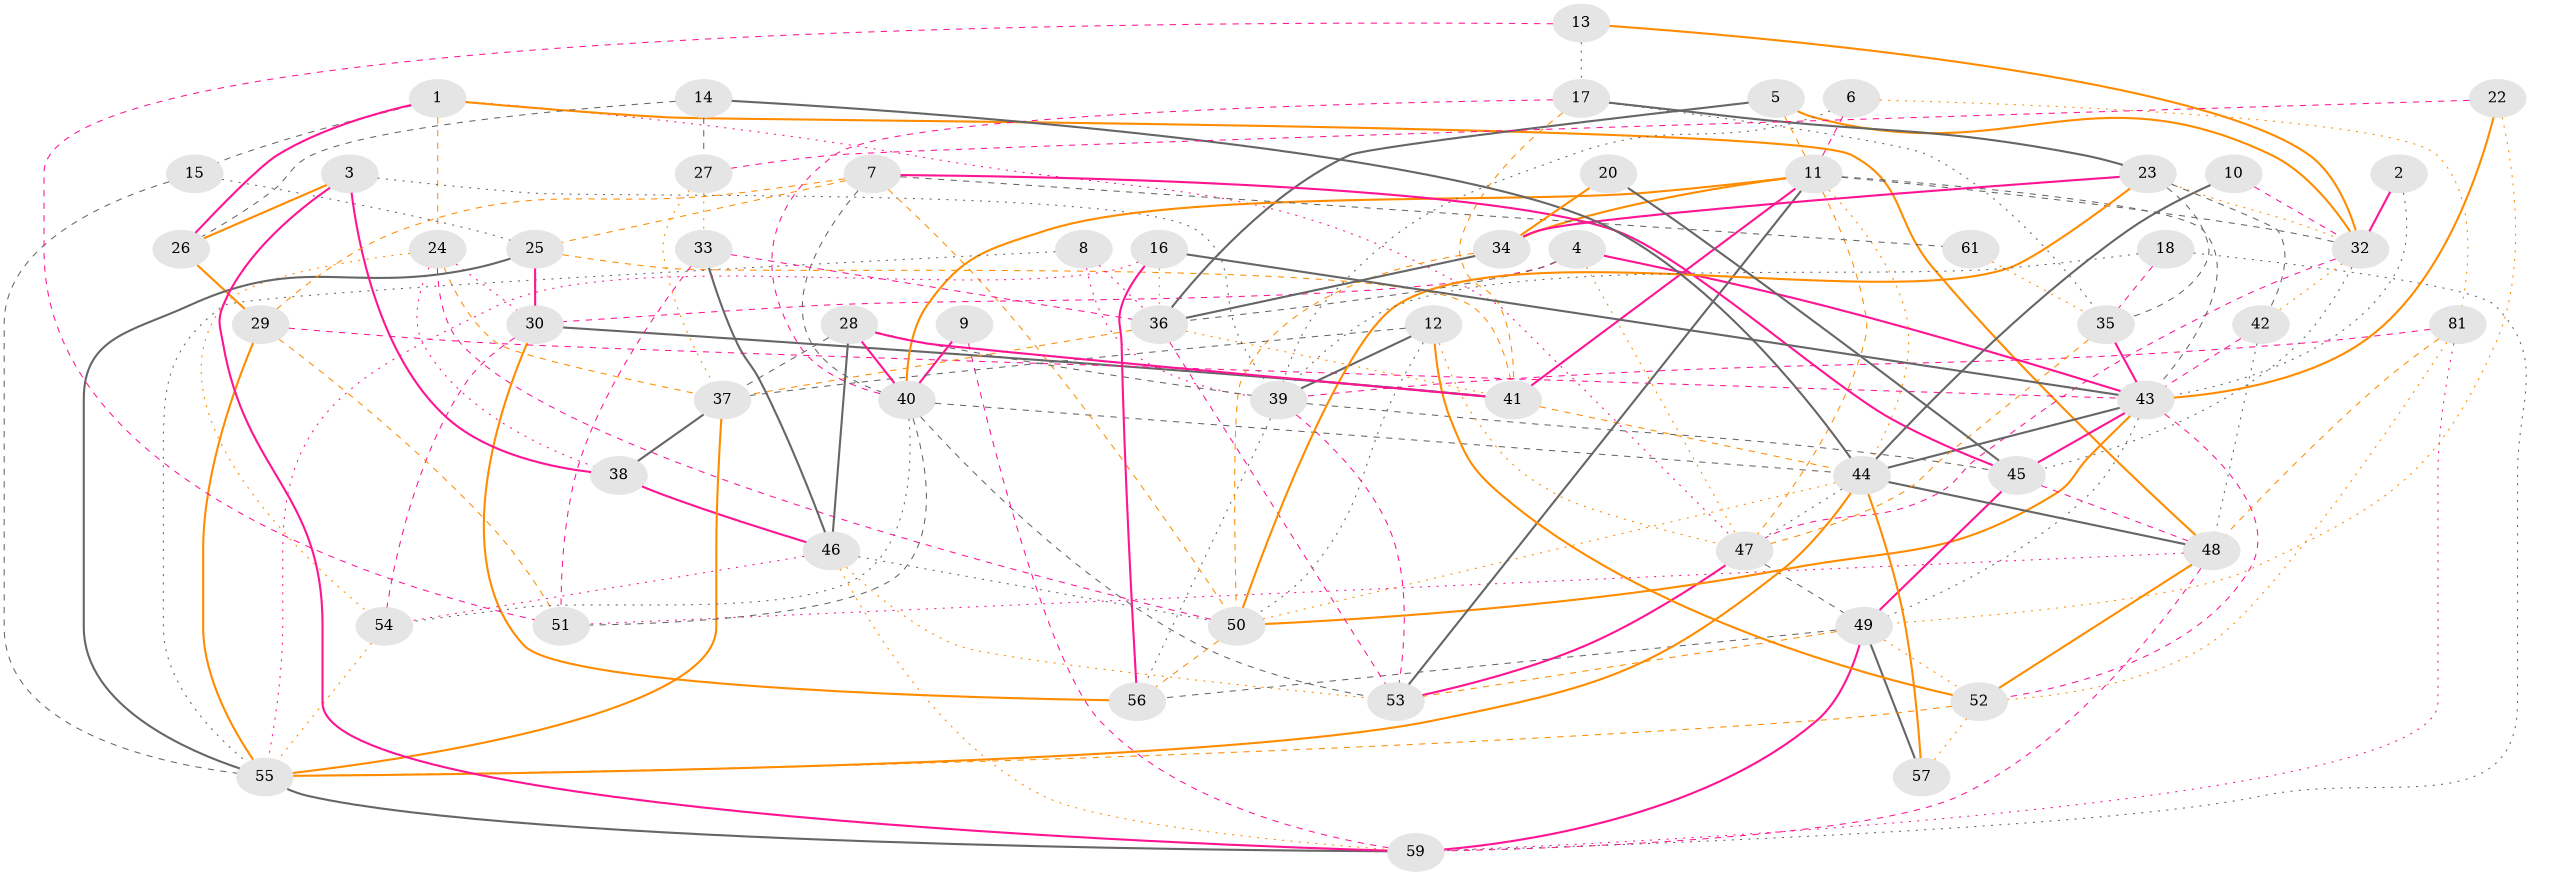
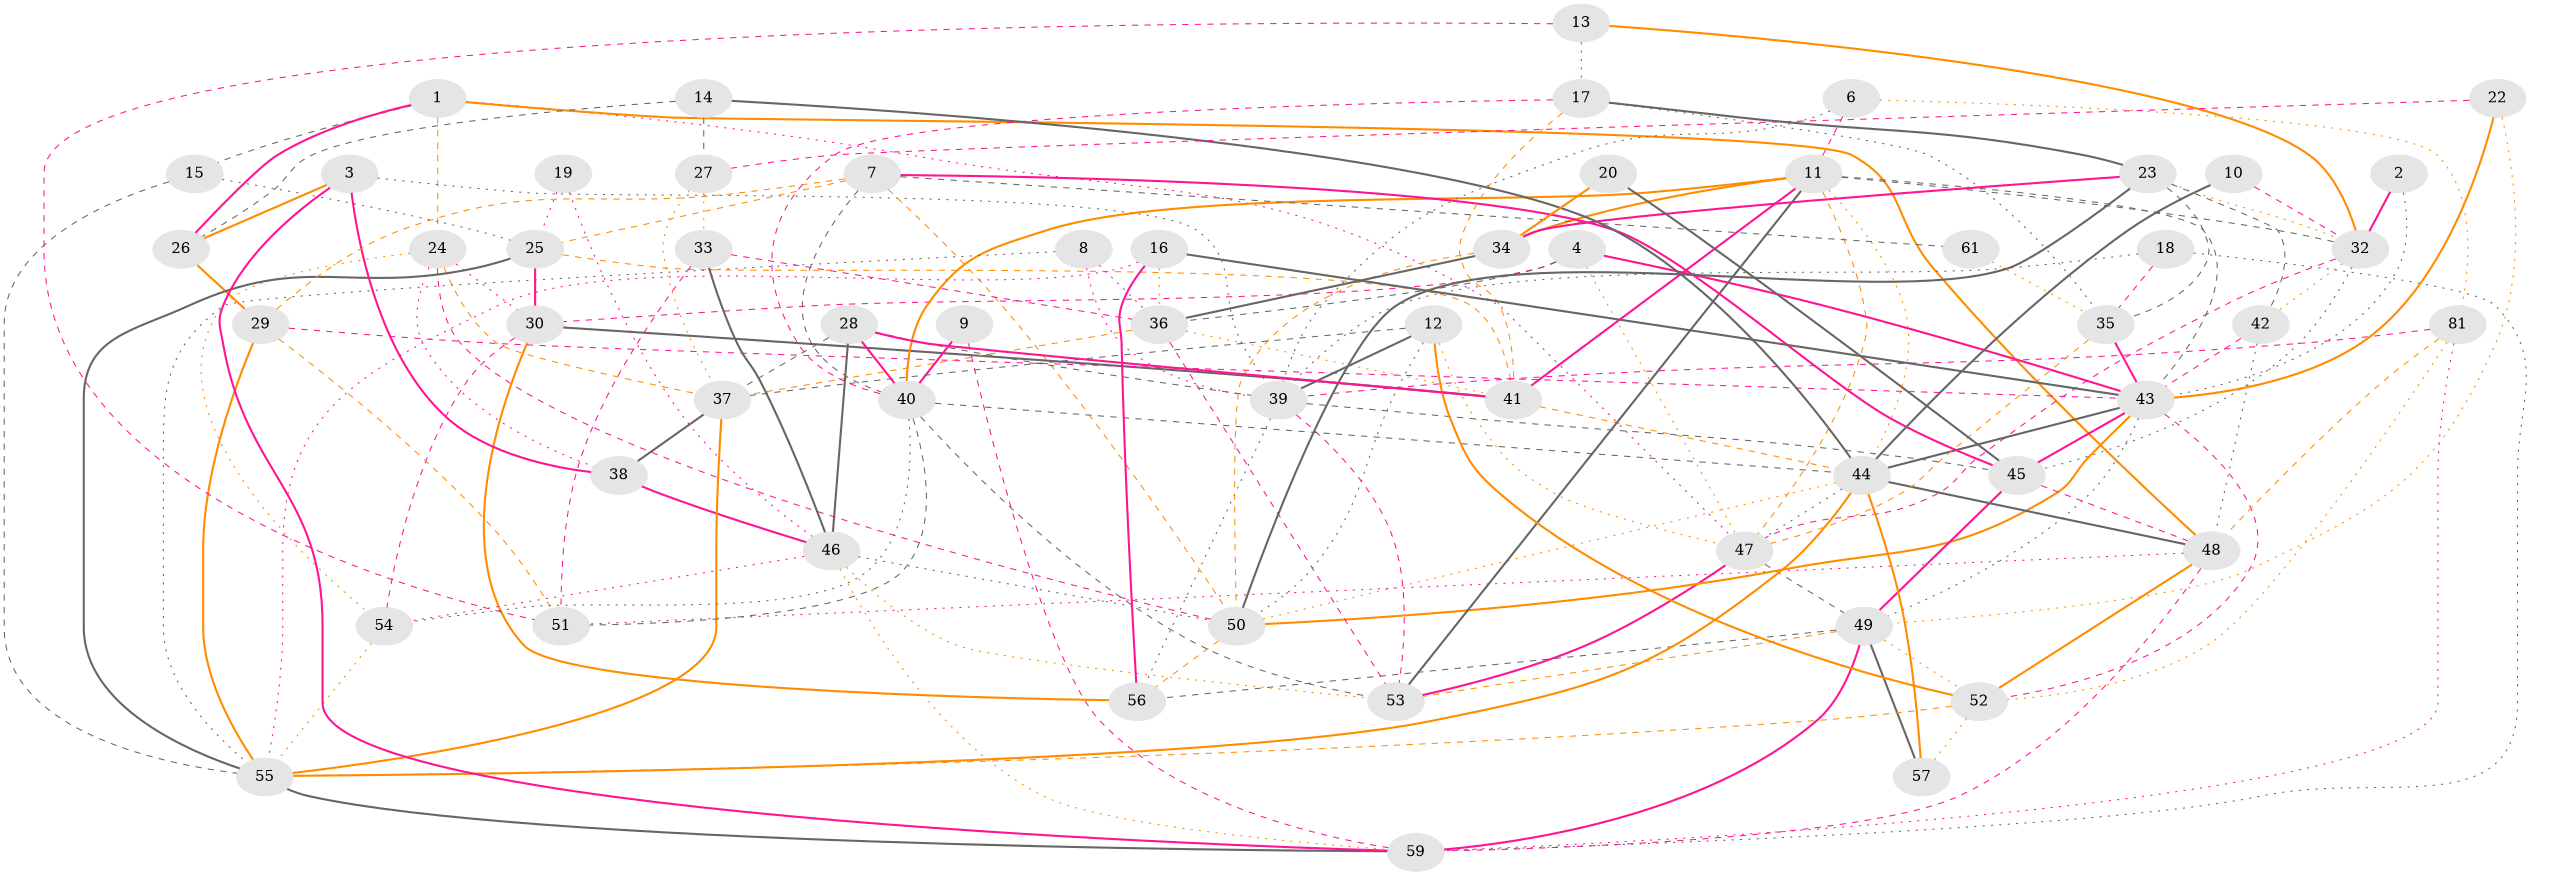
node "5": removed
node "19": added
edge "23" -- "50": color darkorange -> gray40
